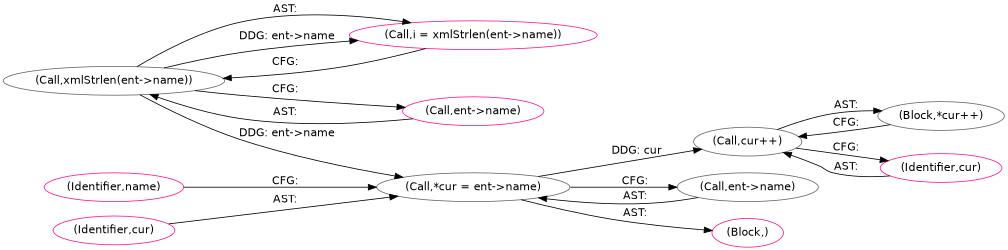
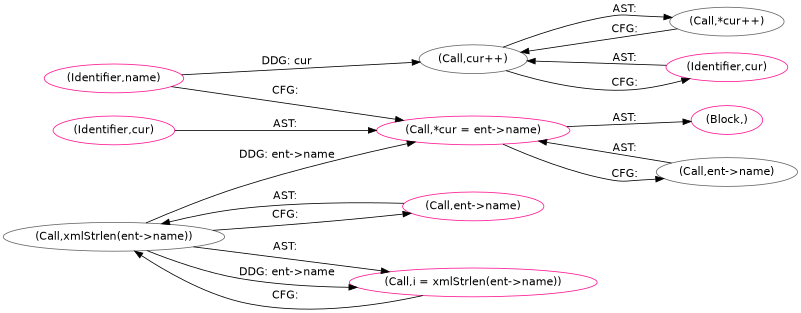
node "(Block,*cur++)": label "(Block,*cur++)" -> "(Call,*cur++)"
edge "(Call,*cur = ent->name)" -> "(Call,cur++)": now "(Identifier,name)" -> "(Call,cur++)"
node "(Call,*cur = ent->name)": color gray40 -> deeppink
